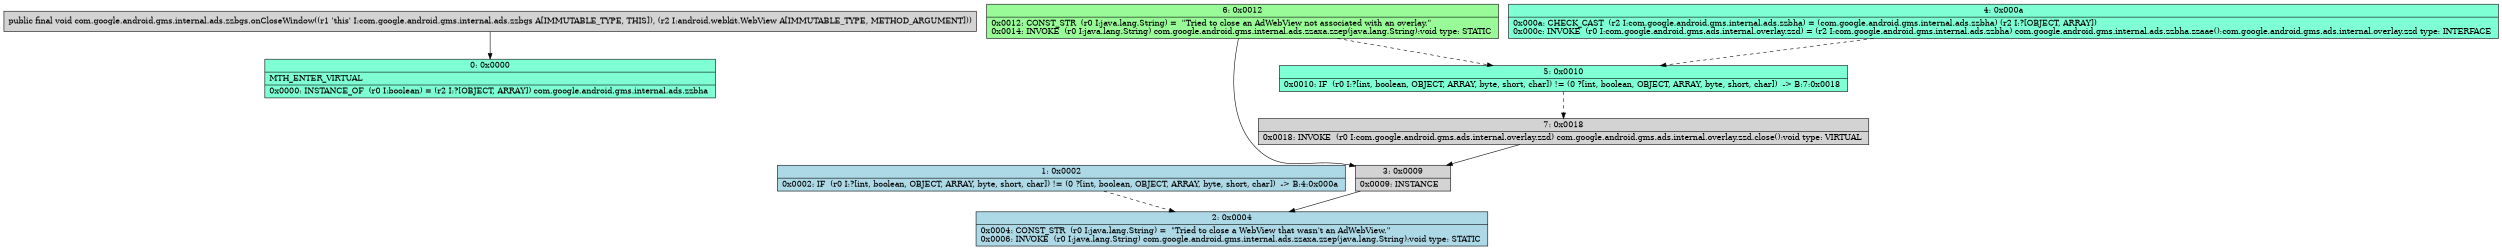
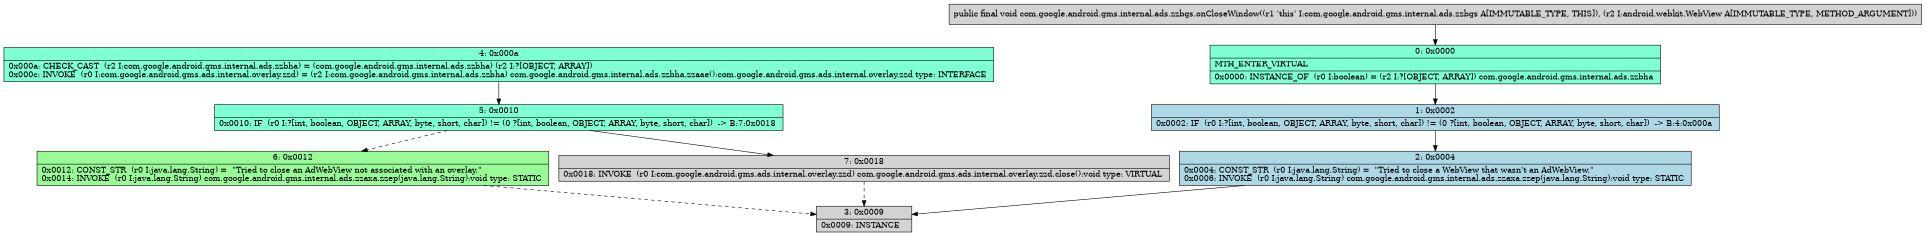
edge "6: 0x0012" -> "5: 0x0010": reversed
edge "4: 0x000a" -> "5: 0x0010": style dashed -> solid
edge "0: 0x0000" -> "1: 0x0002": added
edge "5: 0x0010" -> "7: 0x0018": style dashed -> solid
edge "6: 0x0012" -> "3: 0x0009": style solid -> dashed
edge "7: 0x0018" -> "3: 0x0009": style solid -> dashed
edge "1: 0x0002" -> "2: 0x0004": style dashed -> solid
edge "3: 0x0009" -> "2: 0x0004": reversed
